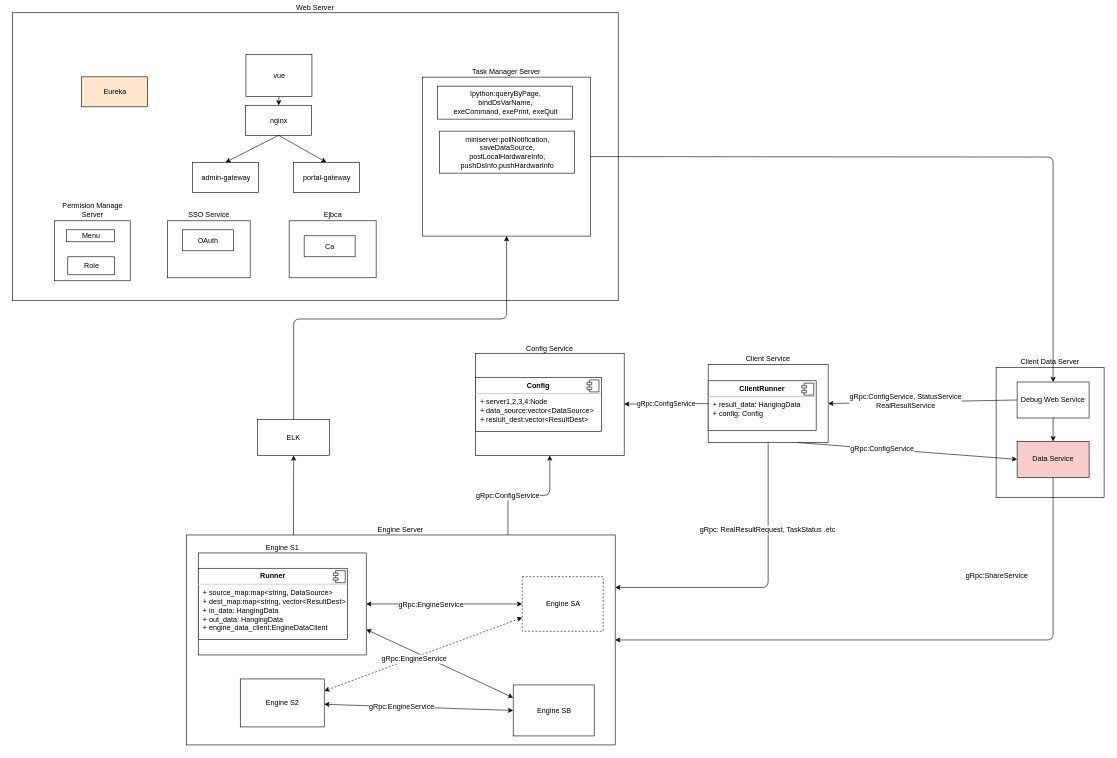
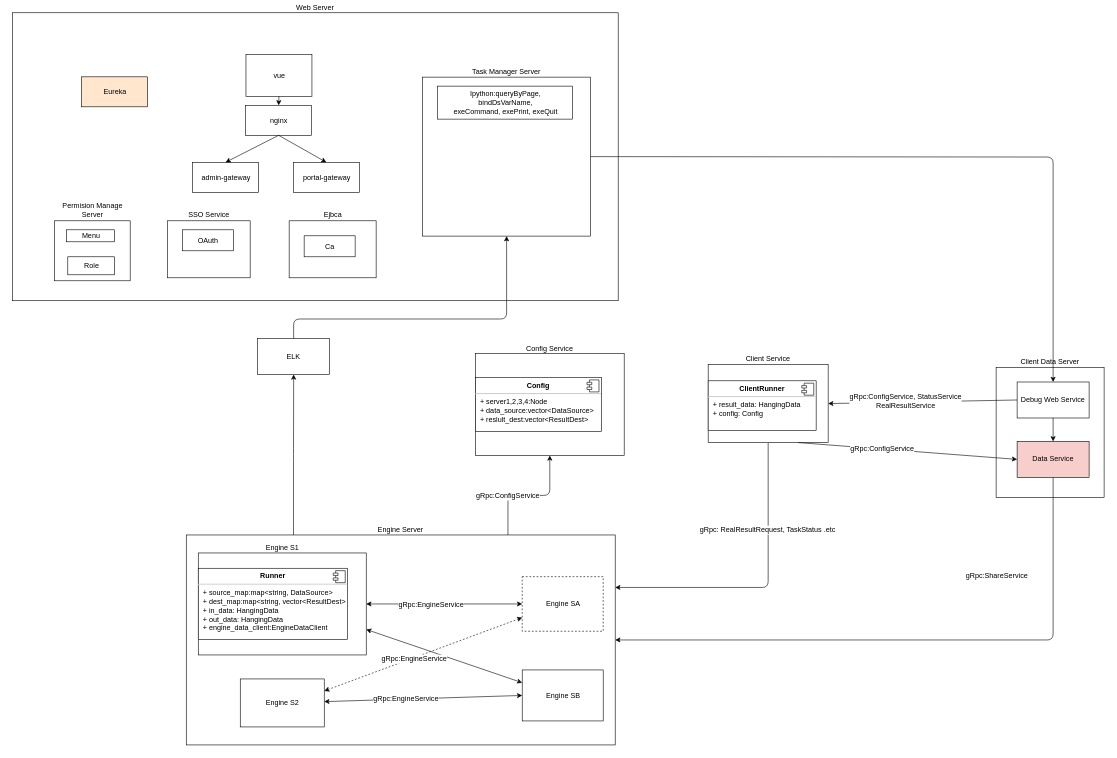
node "miniserver:pollNotification, saveDataSource, postLocalHardwareInfo, pushDsInfo,pushHardwarInfo": removed
edge "Client Service" -> "Config Service": removed, label "gRpc:ConfigService"
node "ELK": moved (294, 437) -> (294, 356)
node "Engine SB": moved (554, 710) -> (563, 695)
